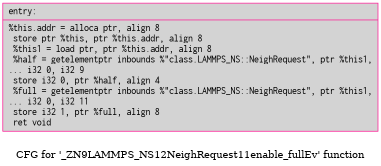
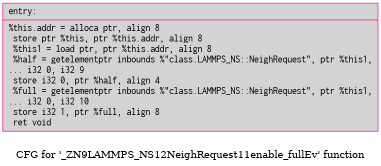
node "entry:": text "... i32 0, i32 11" -> "... i32 0, i32 10"
